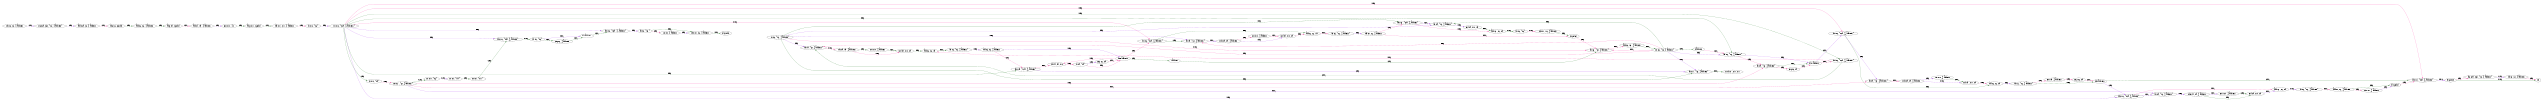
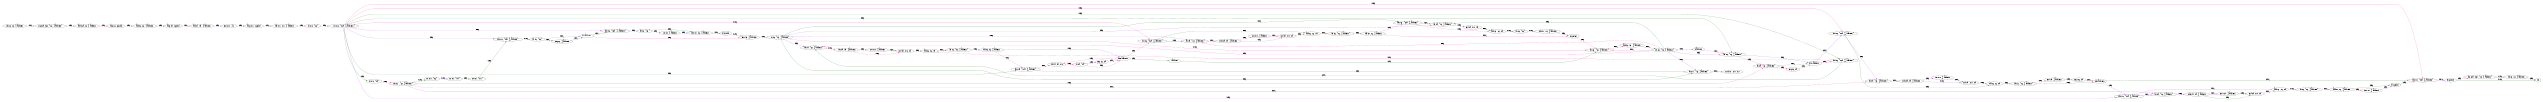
node "mov x8 , # address": added
